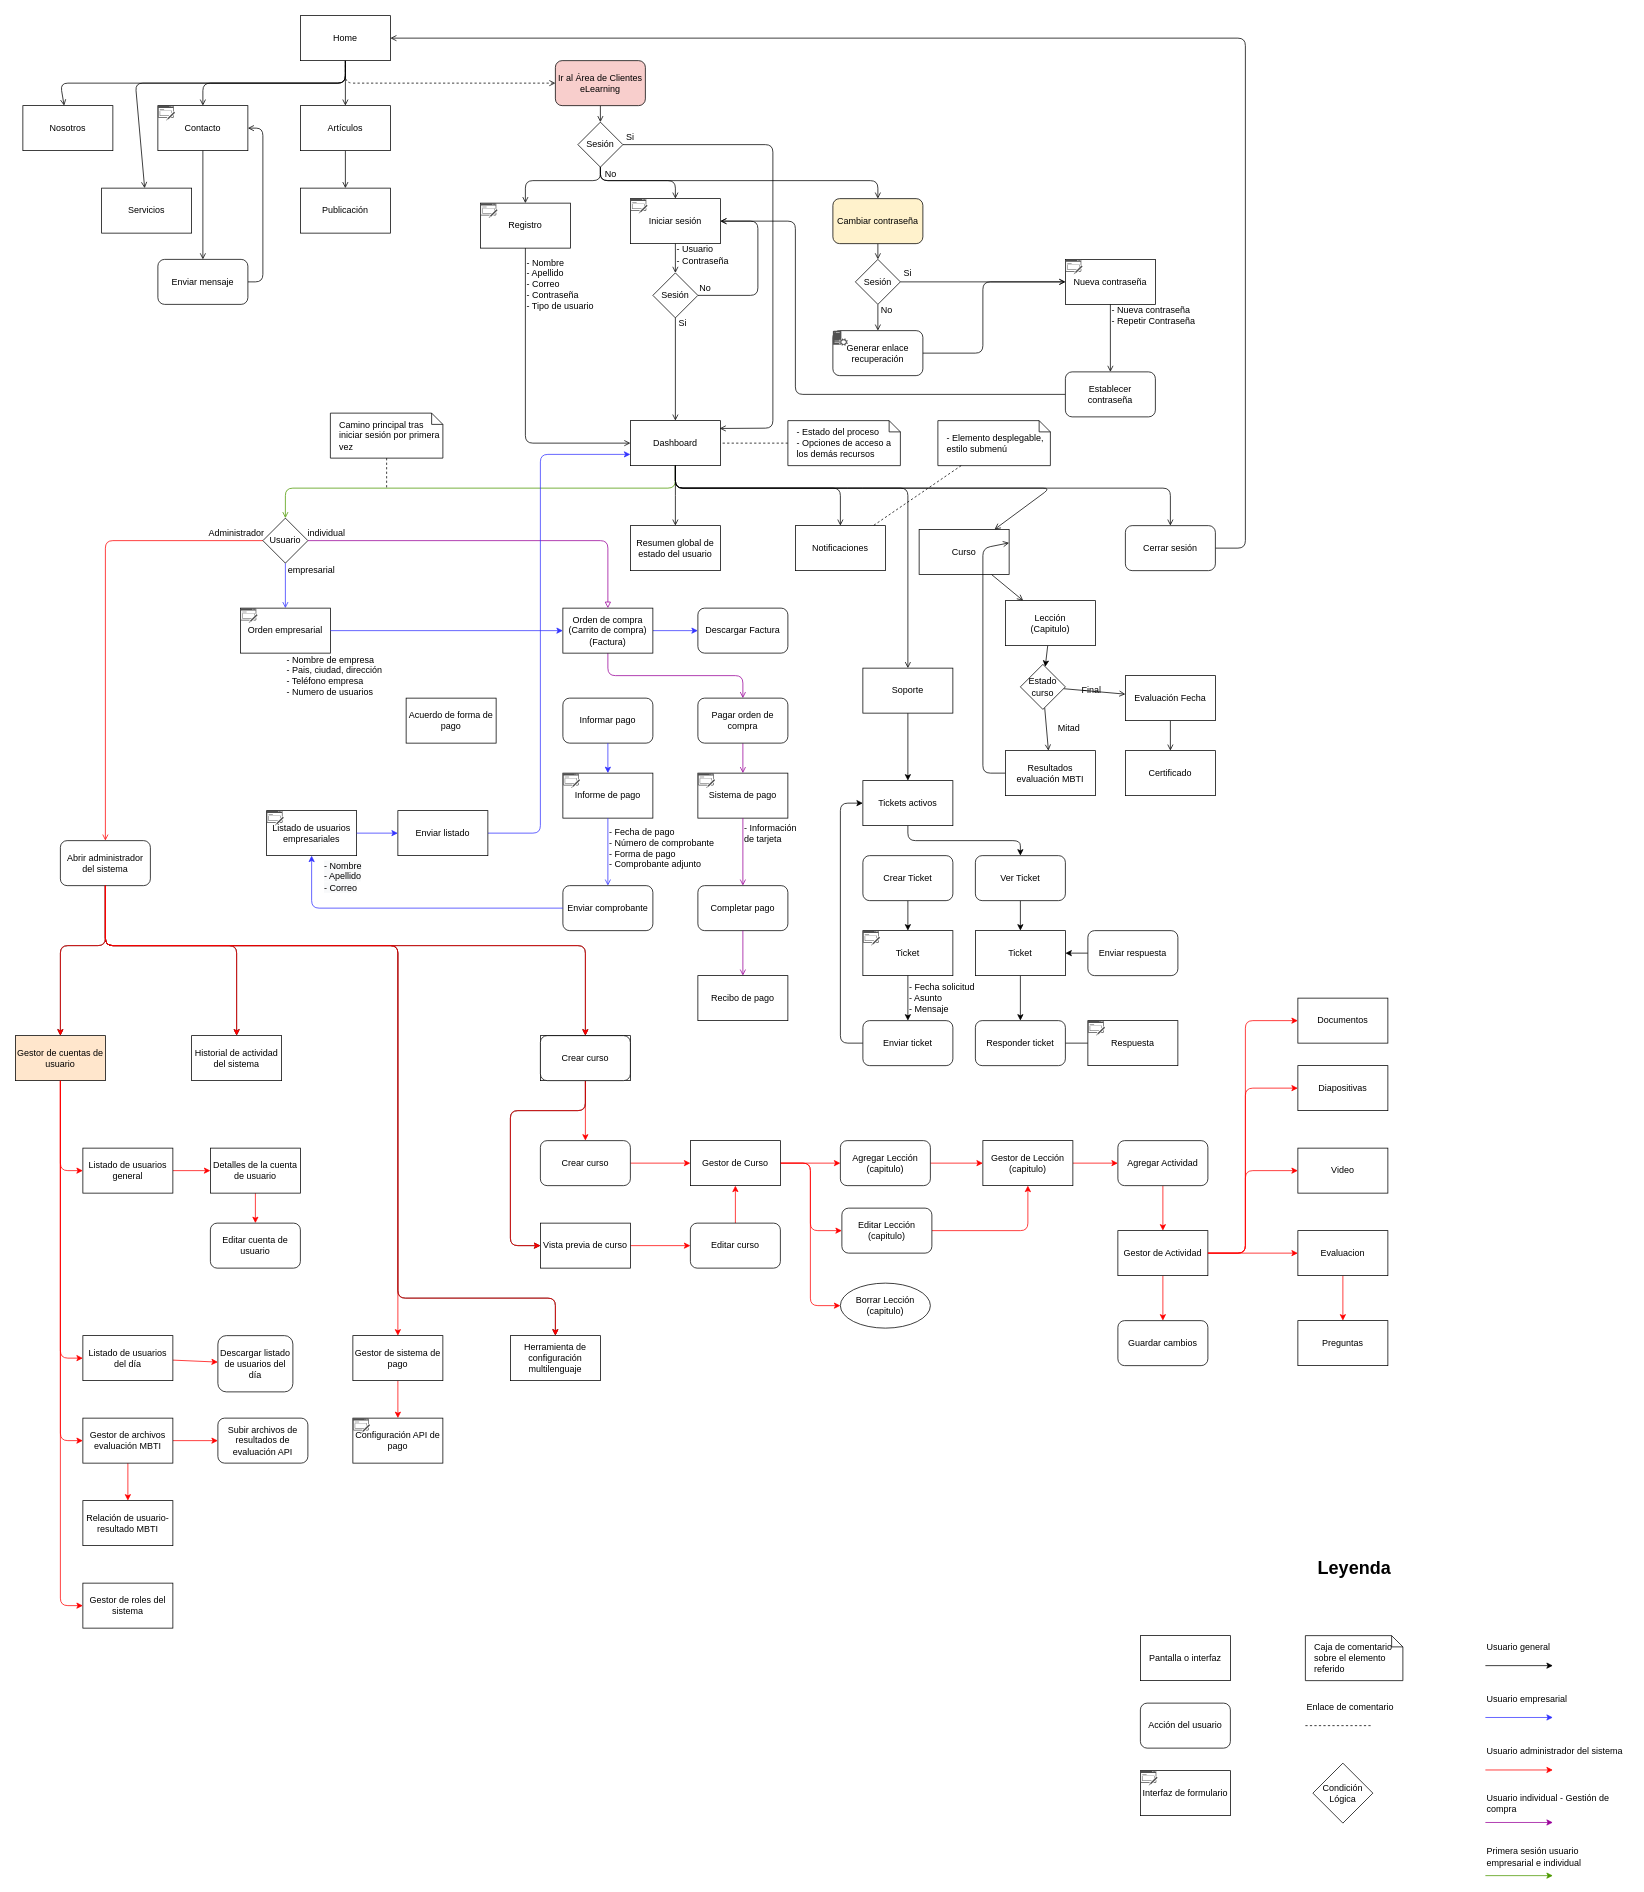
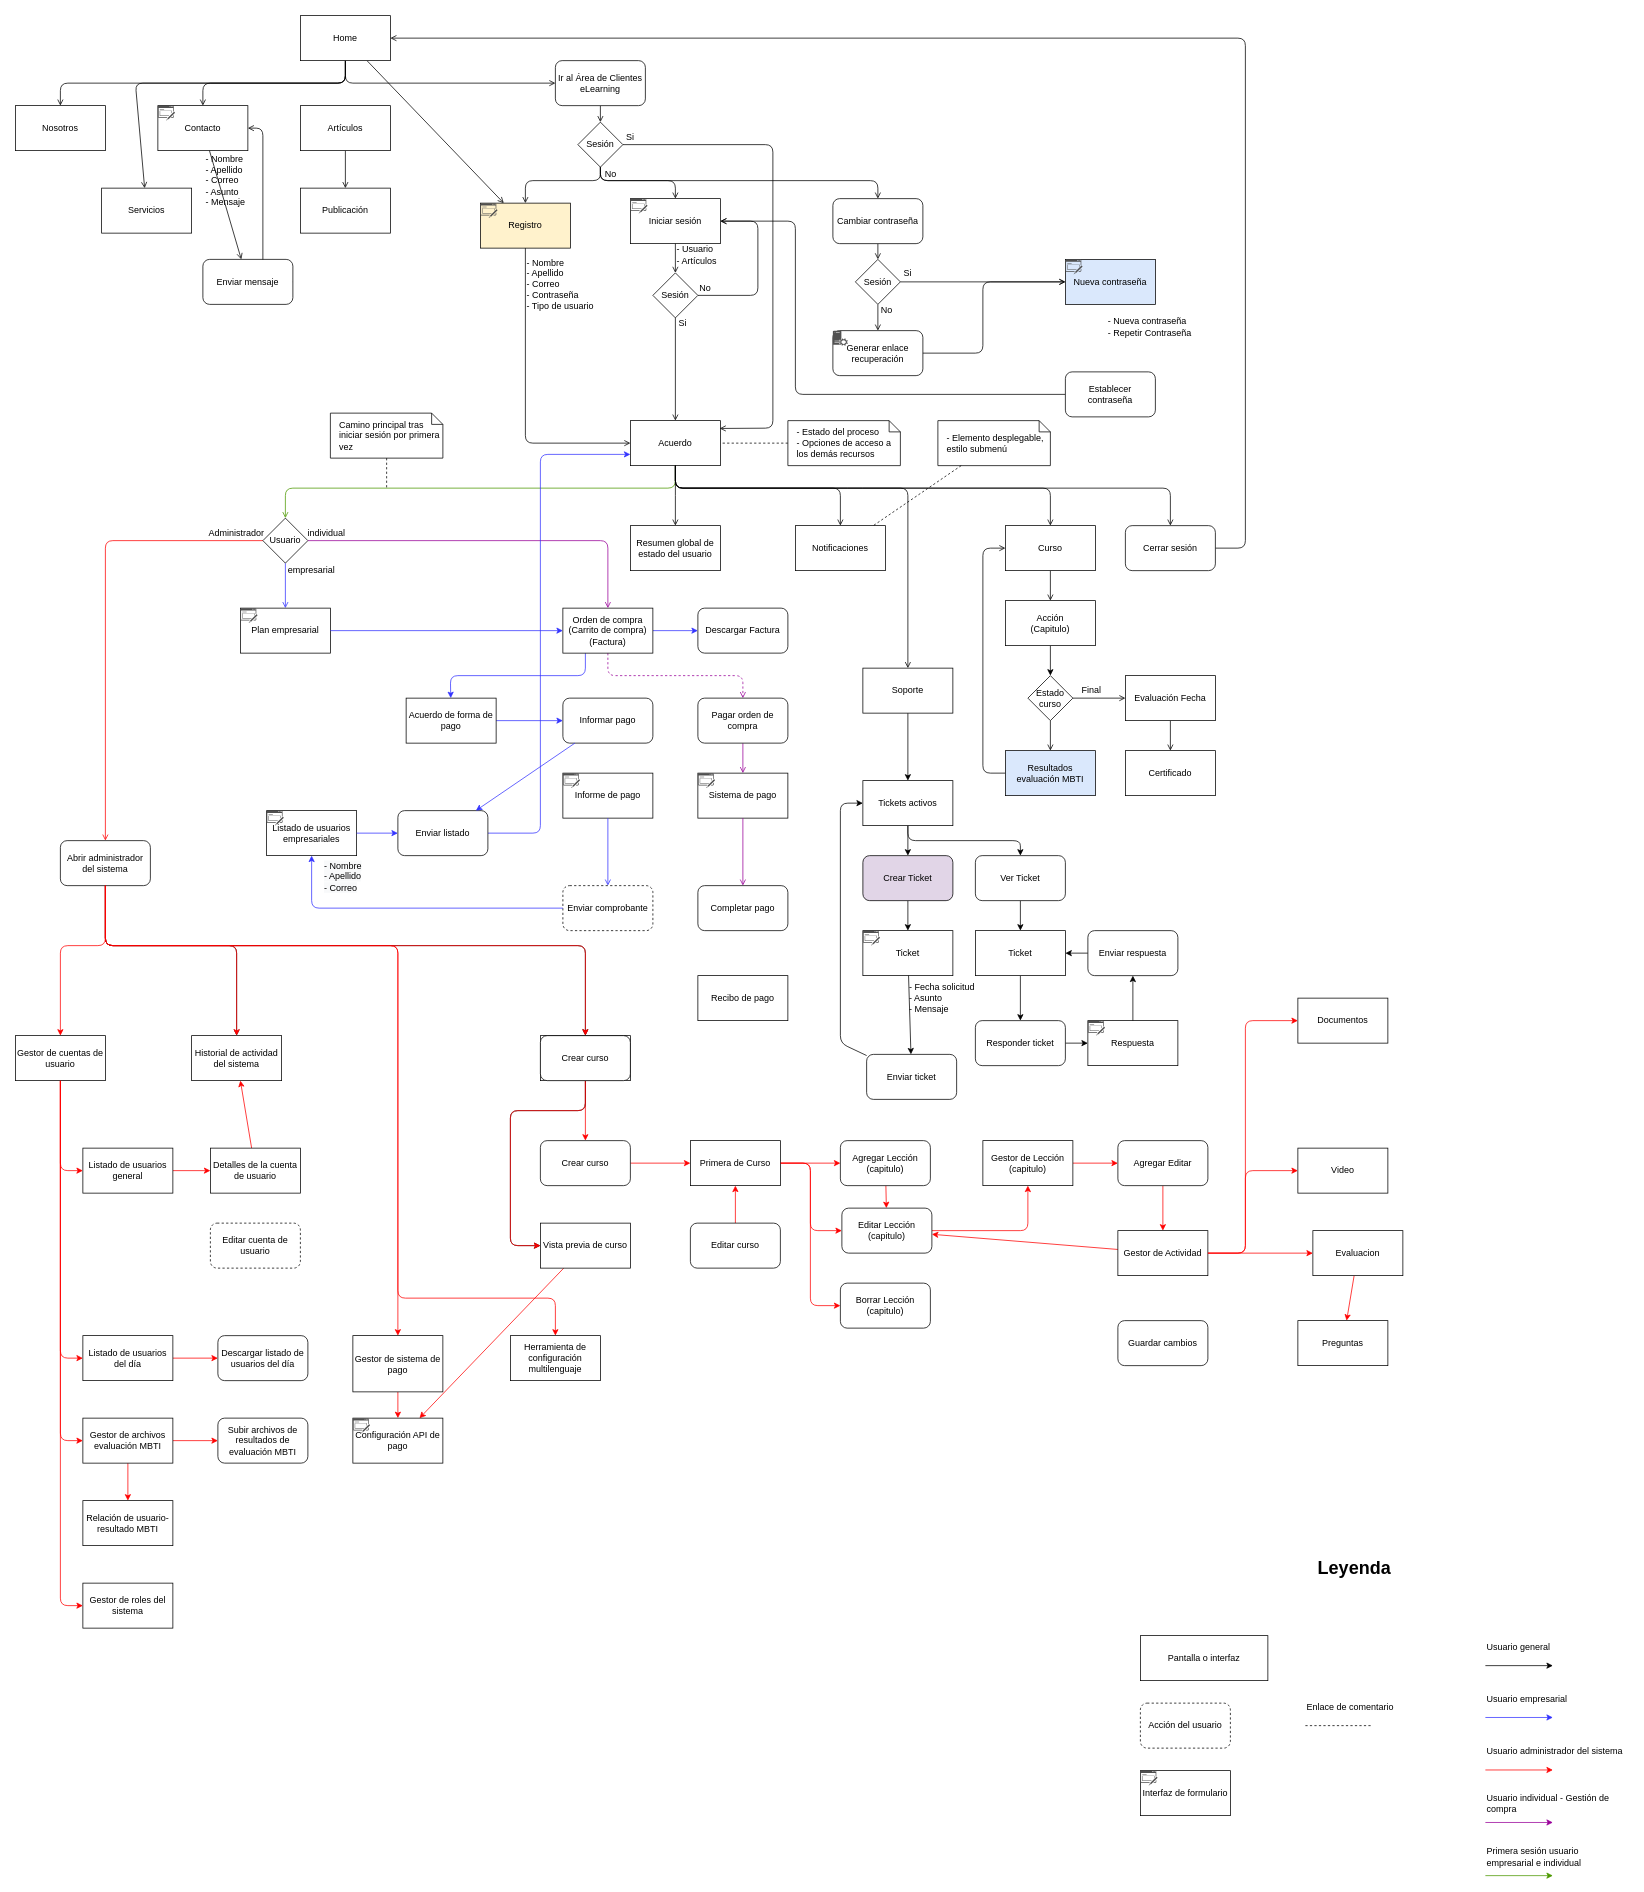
edge "Home" -> "Ir al Área de Clientes eLearning": style dashed -> solid
node "Ir al Área de Clientes eLearning": fillcolor #f8cecc -> #ffffff
edge "Home" -> "Artículos": now "Home" -> "Registro"
node "Nosotros": moved (68, 128) -> (60, 128)
node "- Nombre - Apellido - Correo - Asunto - Mensaje": added
node "Cambiar contraseña": fillcolor #fff2cc -> #ffffff
node "Registro": fillcolor #ffffff -> #fff2cc
node "- Usuario - Contraseña": label "- Usuario - Contraseña" -> "- Usuario - Artículos"
node "Enviar mensaje": moved (203, 282) -> (248, 282)
node "Nueva contraseña": fillcolor #ffffff -> #dae8fc
node "- Nueva contraseña - Repetir Contraseña": moved (1155, 315) -> (1152, 327)
edge "Nueva contraseña" -> "Establecer contraseña": removed
node "Dashboard": label "Dashboard" -> "Acuerdo"
node "Curso": moved (964, 552) -> (1050, 548)
edge "Usuario" -> "Orden de compra (Carrito de compra) (Factura)": arrowhead block -> open
node "Lección (Capitulo)": label "Lección (Capitulo)" -> "Acción (Capitulo)"
node "Orden empresarial": label "Orden empresarial" -> "Plan empresarial"
node "- Nombre de empresa - Pais, ciudad, dirección - Teléfono empresa - Numero de usuarios": removed
edge "Orden de compra (Carrito de compra) (Factura)" -> "Acuerdo de forma de pago": added
edge "Orden de compra (Carrito de compra) (Factura)" -> "Pagar orden de compra": style solid -> dashed
node "Estado curso": moved (1043, 687) -> (1050, 698)
edge "Acuerdo de forma de pago" -> "Informar pago": added
node "Mitad": removed
edge "Informar pago" -> "Informe de pago": now "Informar pago" -> "Enviar listado"
node "Resultados evaluación MBTI": fillcolor #ffffff -> #dae8fc
node "Enviar listado": shape rectangle -> rounded rectangle
node "- Información de tarjeta": removed
node "- Fecha de pago - Número de comprobante - Forma de pago - Comprobante adjunto": removed
edge "Tickets activos" -> "Crear Ticket": added
node "Crear Ticket": fillcolor #ffffff -> #e1d5e7
node "Enviar comprobante": style solid -> dashed
edge "Completar pago" -> "Recibo de pago": removed
edge "Respuesta" -> "Enviar respuesta": added
edge "Abrir administrador del sistema" -> "Gestor de cuentas de usuario": removed
edge "Abrir administrador del sistema" -> "Historial de actividad del sistema": arrowhead classic -> open
node "Enviar ticket": moved (908, 1043) -> (912, 1077)
edge "Responder ticket" -- "Respuesta": arrowhead none -> classic
node "Gestor de cuentas de usuario": fillcolor #ffe6cc -> #ffffff
node "Diapositivas": removed
edge "Gestor de Actividad" -> "Diapositivas": removed
node "Gestor de Curso": label "Gestor de Curso" -> "Primera de Curso"
edge "Agregar Lección (capitulo)" -> "Gestor de Lección (capitulo)": now "Agregar Lección (capitulo)" -> "Editar Lección (capitulo)"
node "Agregar Actividad": label "Agregar Actividad" -> "Agregar Editar"
edge "Detalles de la cuenta de usuario" -> "Editar cuenta de usuario": now "Detalles de la cuenta de usuario" -> "Historial de actividad del sistema"
node "Editar cuenta de usuario": style solid -> dashed
edge "Vista previa de curso" -> "Editar curso": now "Vista previa de curso" -> "Configuración API de pago"
node "Evaluacion": moved (1343, 1253) -> (1358, 1253)
node "Borrar Lección (capitulo)": shape ellipse -> rounded rectangle
edge "Gestor de Actividad" -> "Guardar cambios": now "Gestor de Actividad" -> "Editar Lección (capitulo)"
edge "Abrir administrador del sistema" -> "Herramienta de configuración multilenguaje": removed
node "Gestor de sistema de pago": size 90x45 -> 90x56
node "Descargar listado de usuarios del día": size 75x56 -> 90x45
node "Subir archivos de resultados de evaluación API": label "Subir archivos de resultados de evaluación API" -> "Subir archivos de resultados de evaluación MBTI"
node "Pantalla o interfaz": size 90x45 -> 128x45
node "Caja de comentario sobre el elemento referido": removed
node "Acción del usuario": style solid -> dashed
node "Condición Lógica": removed
